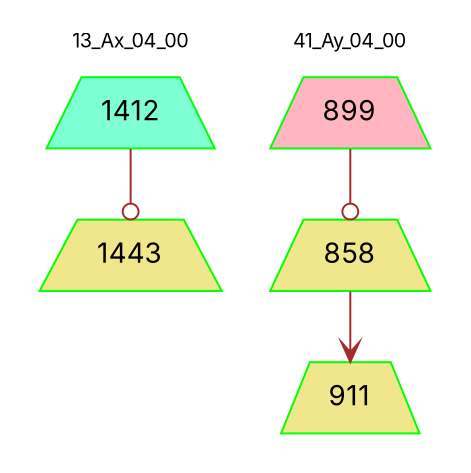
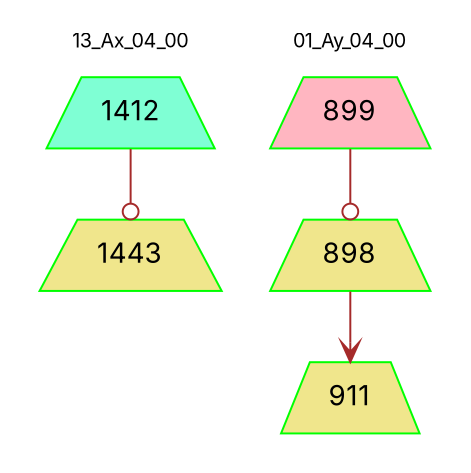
cluster "41_Ay_04_00": label "41_Ay_04_00" -> "01_Ay_04_00"
node "858": label "858" -> "898"
